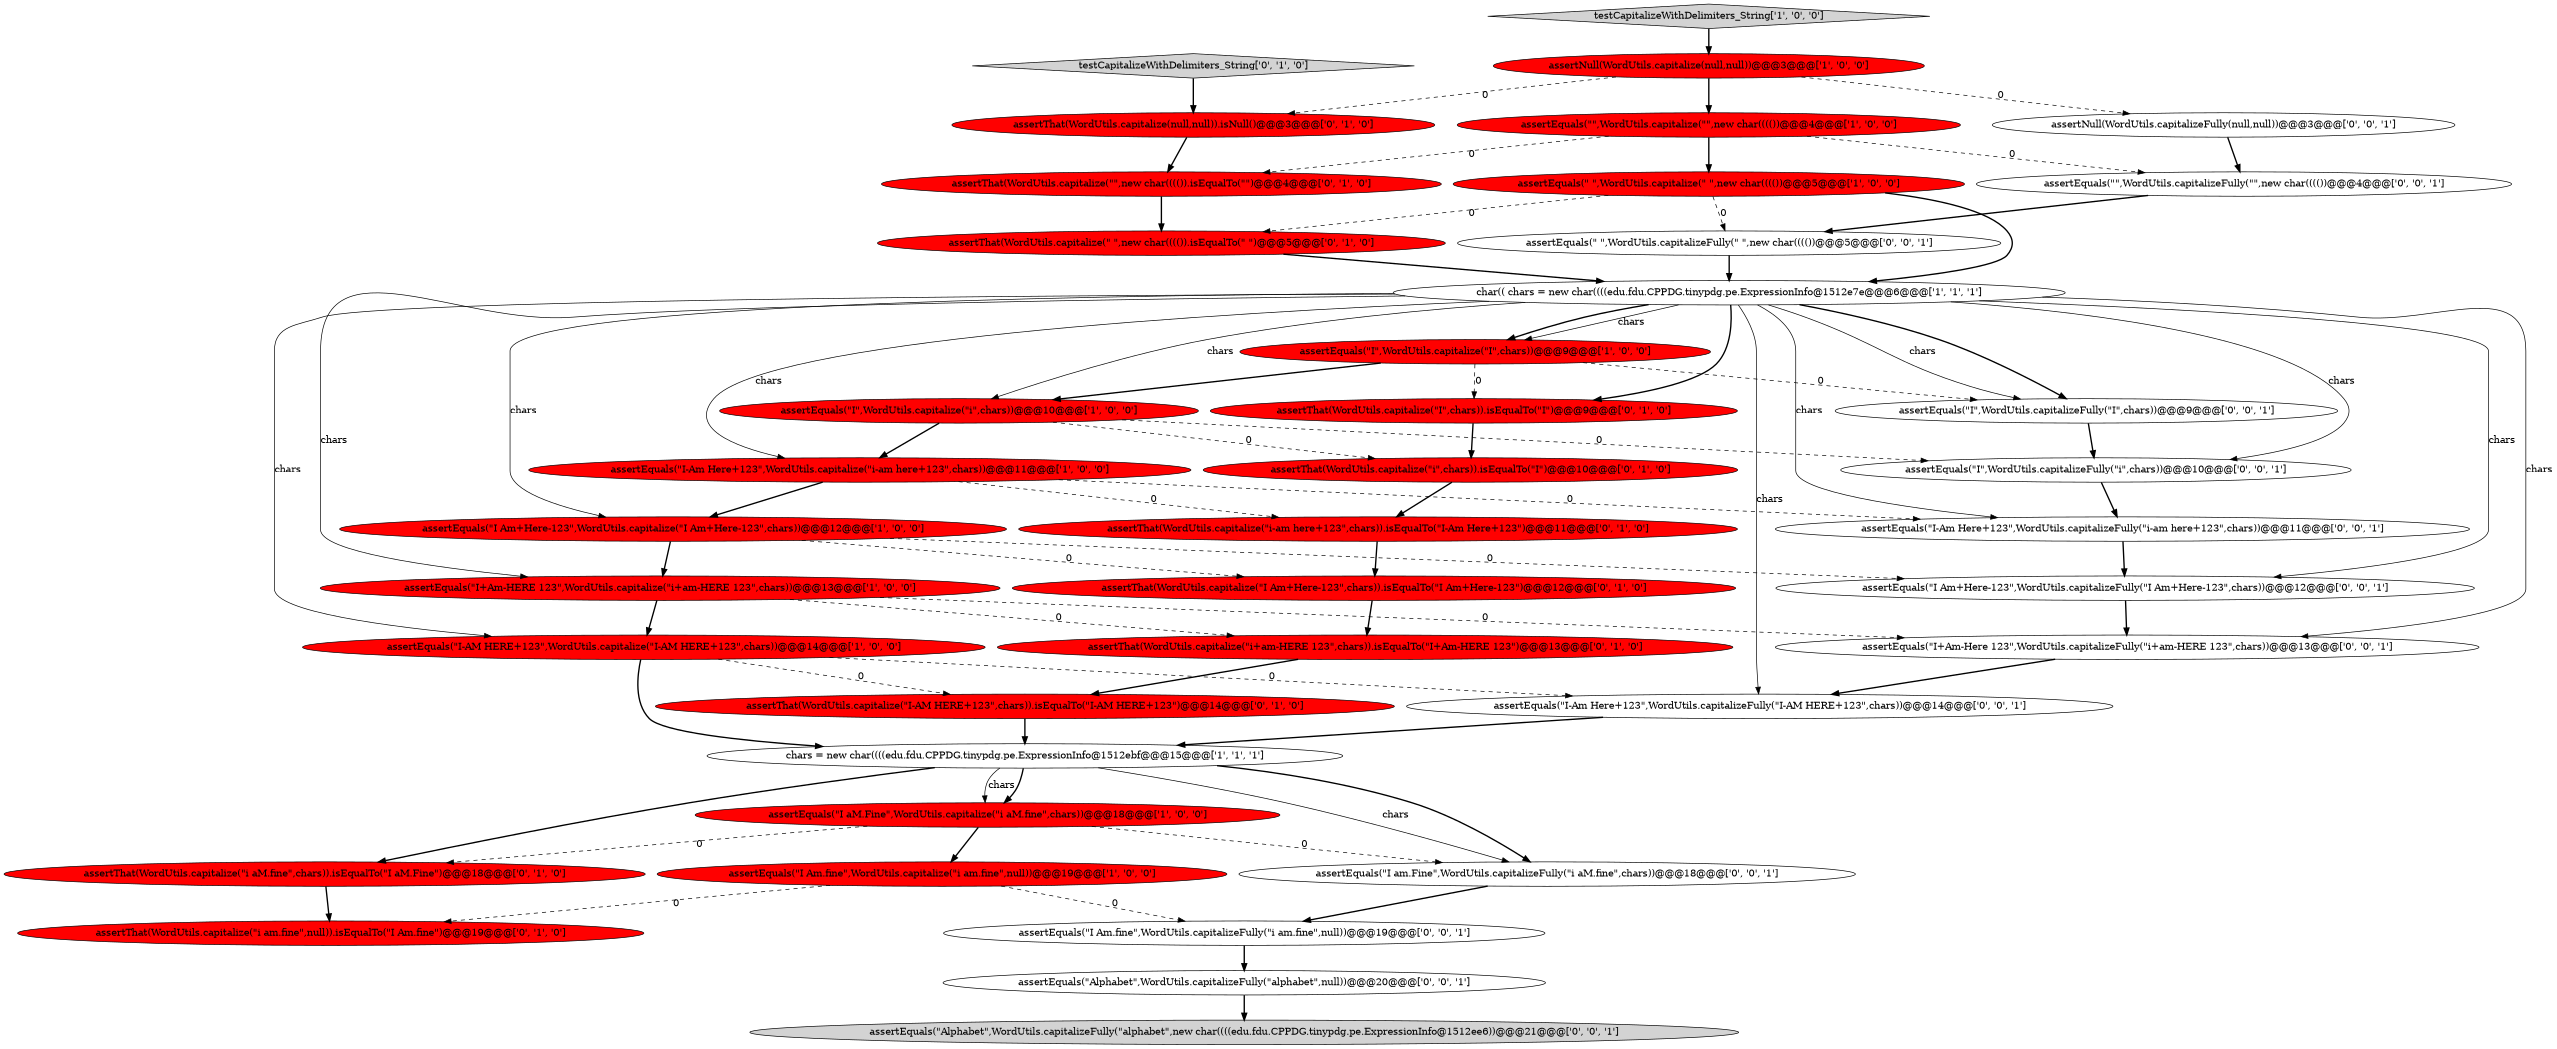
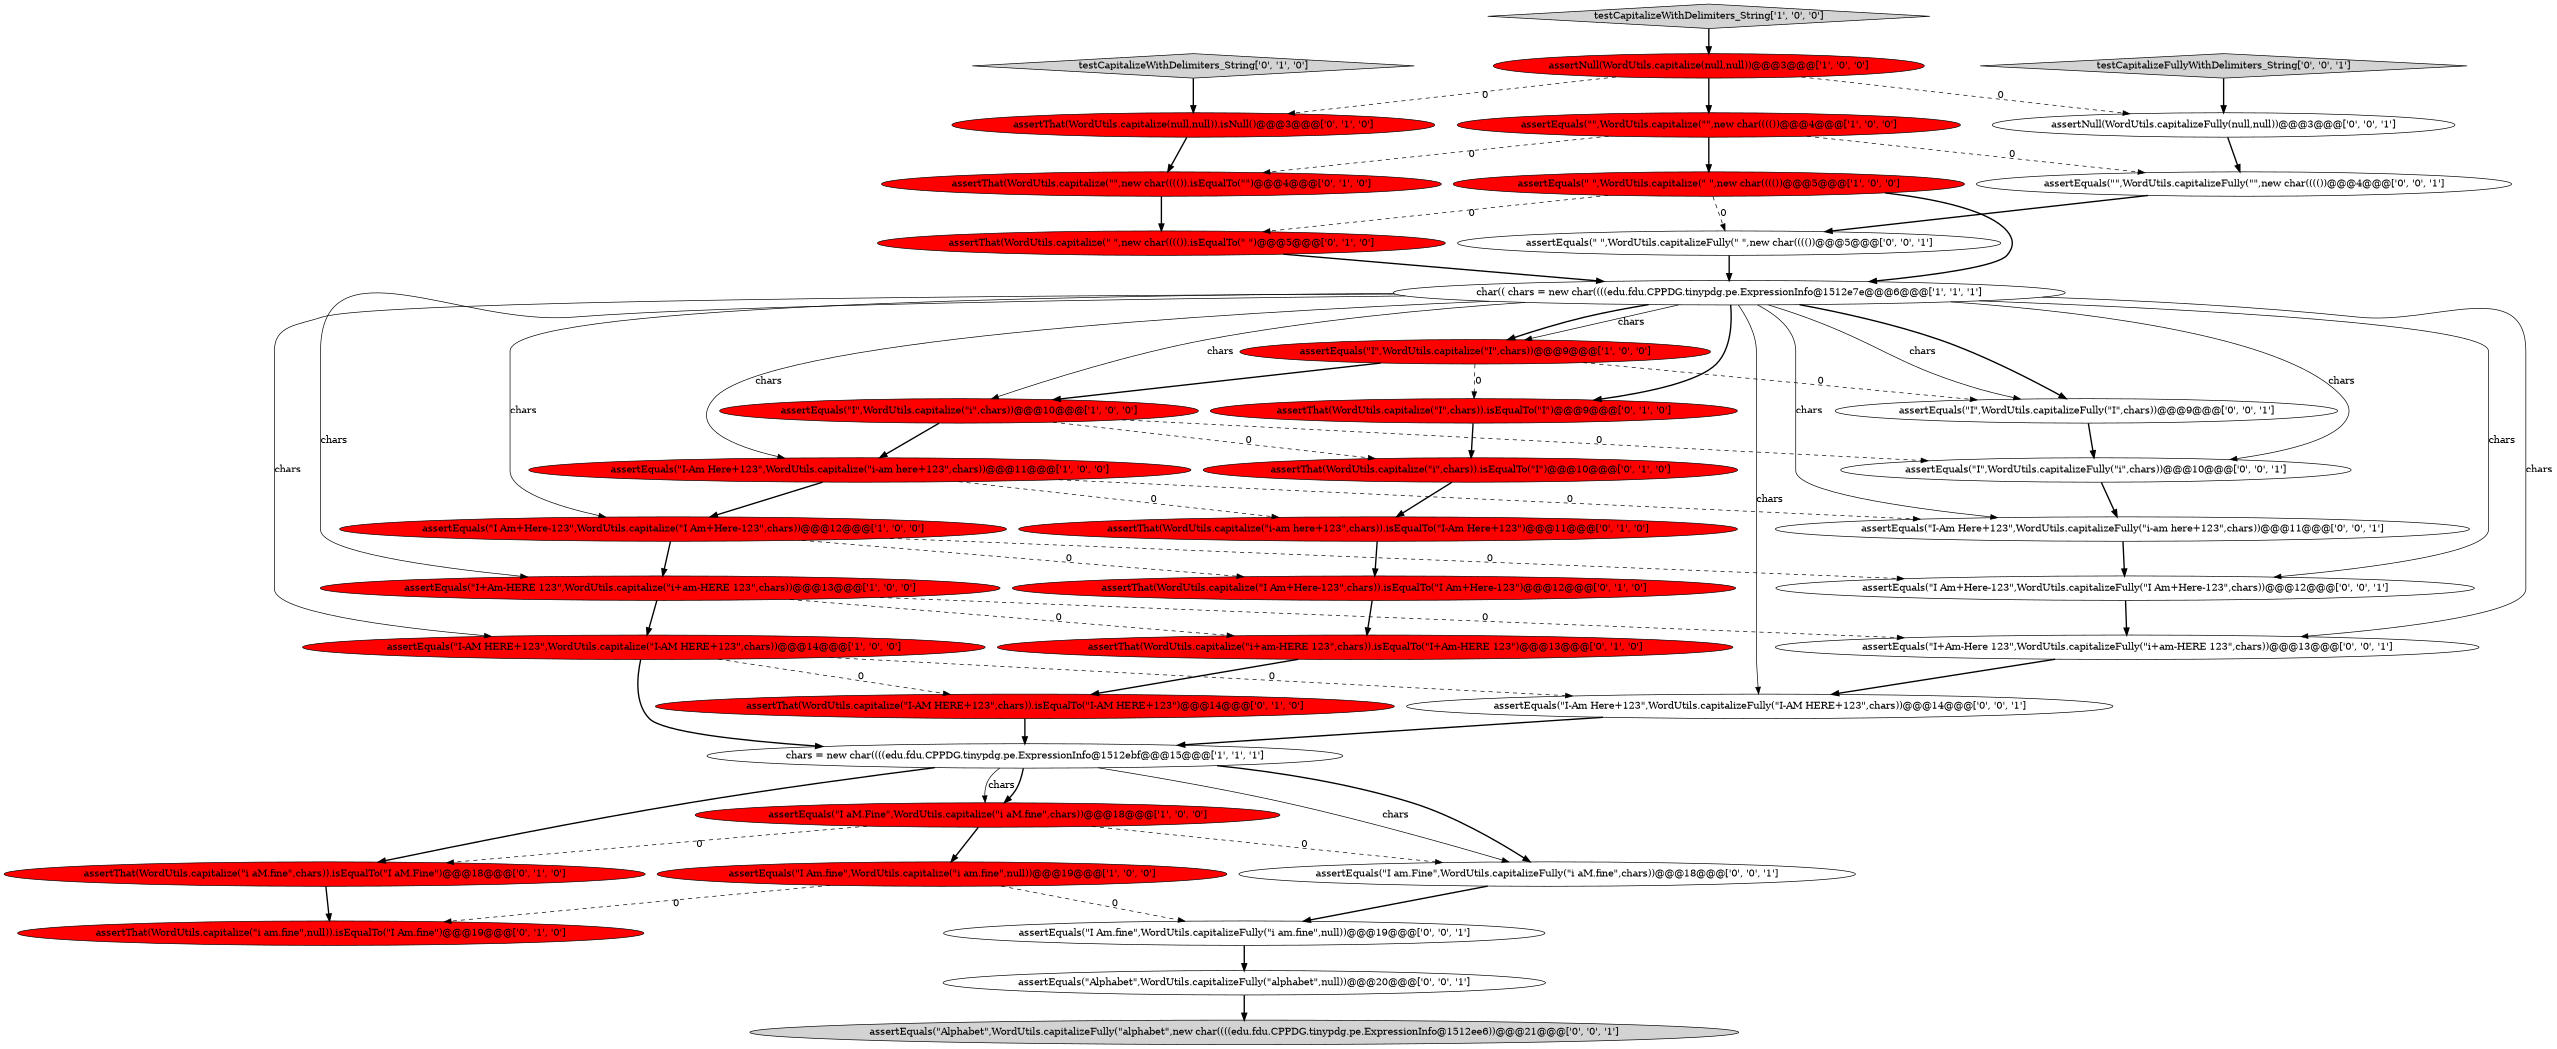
node "testCapitalizeFullyWithDelimiters_String['0', '0', '1']": added
